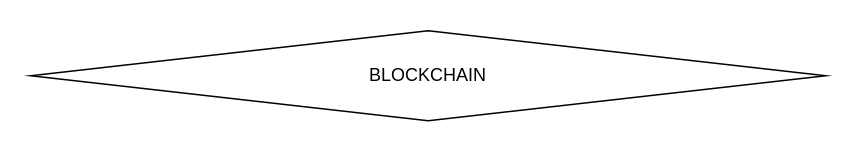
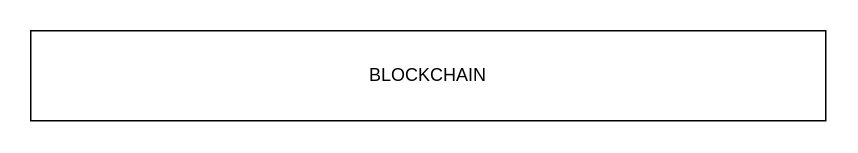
node "BLOCKCHAIN": shape diamond -> rectangle
